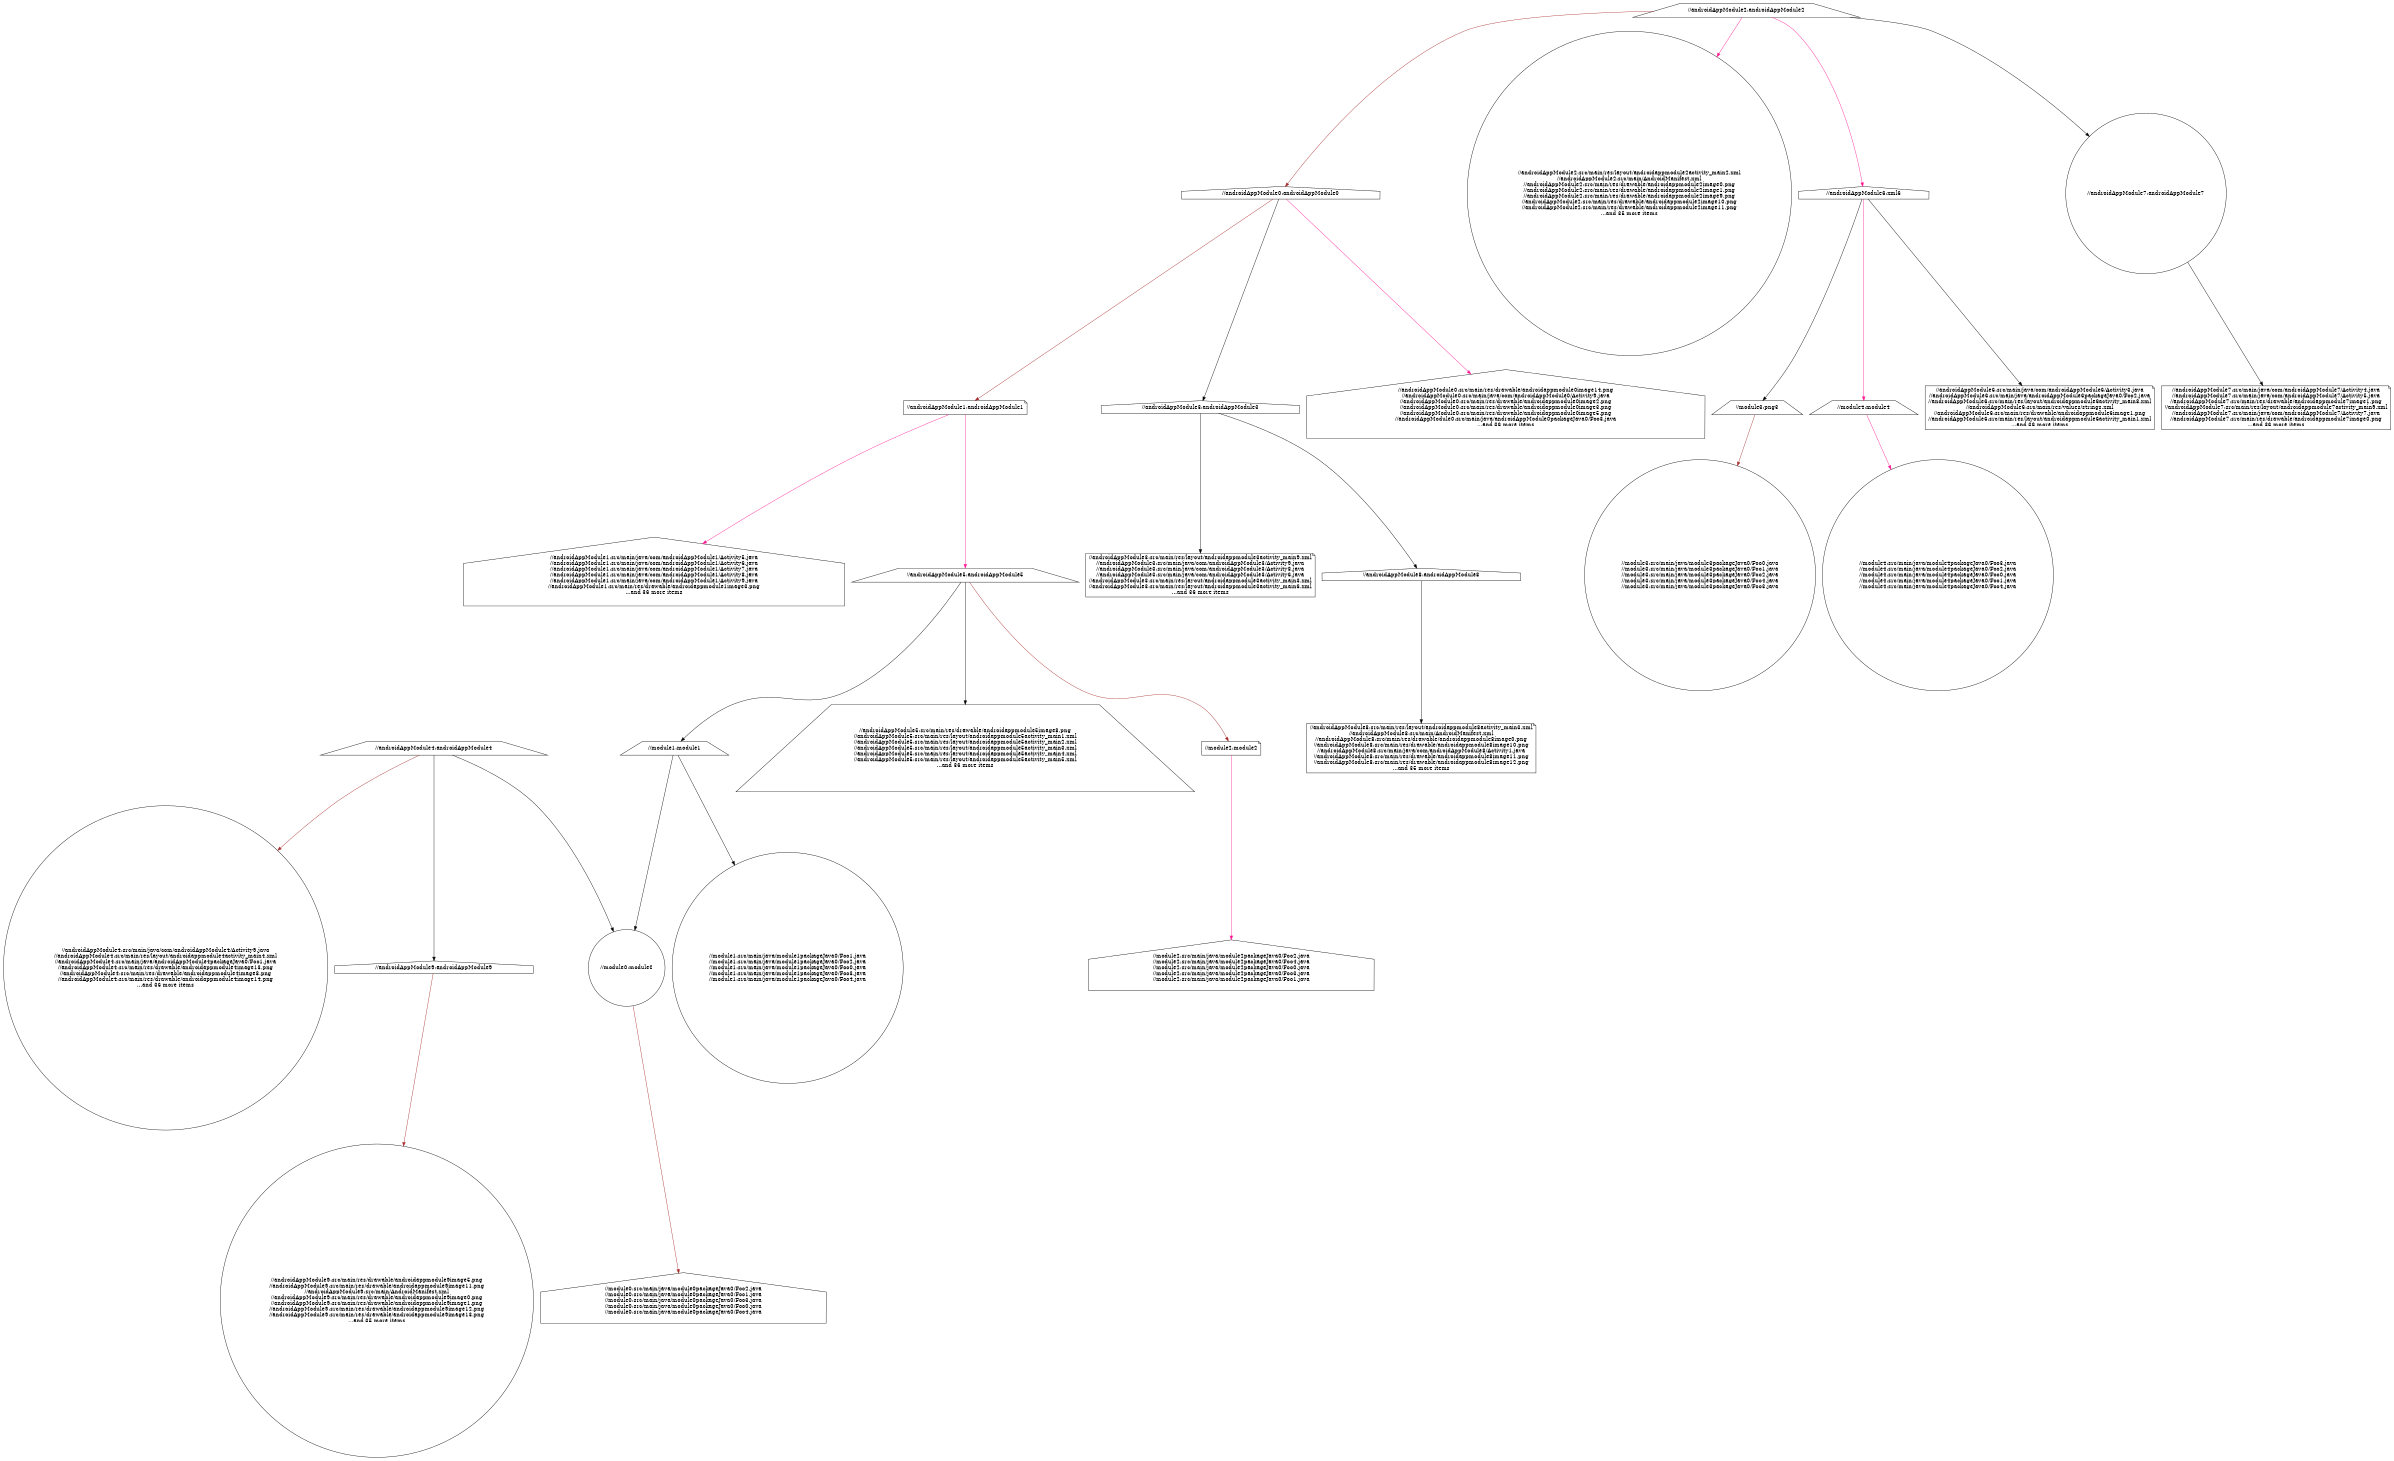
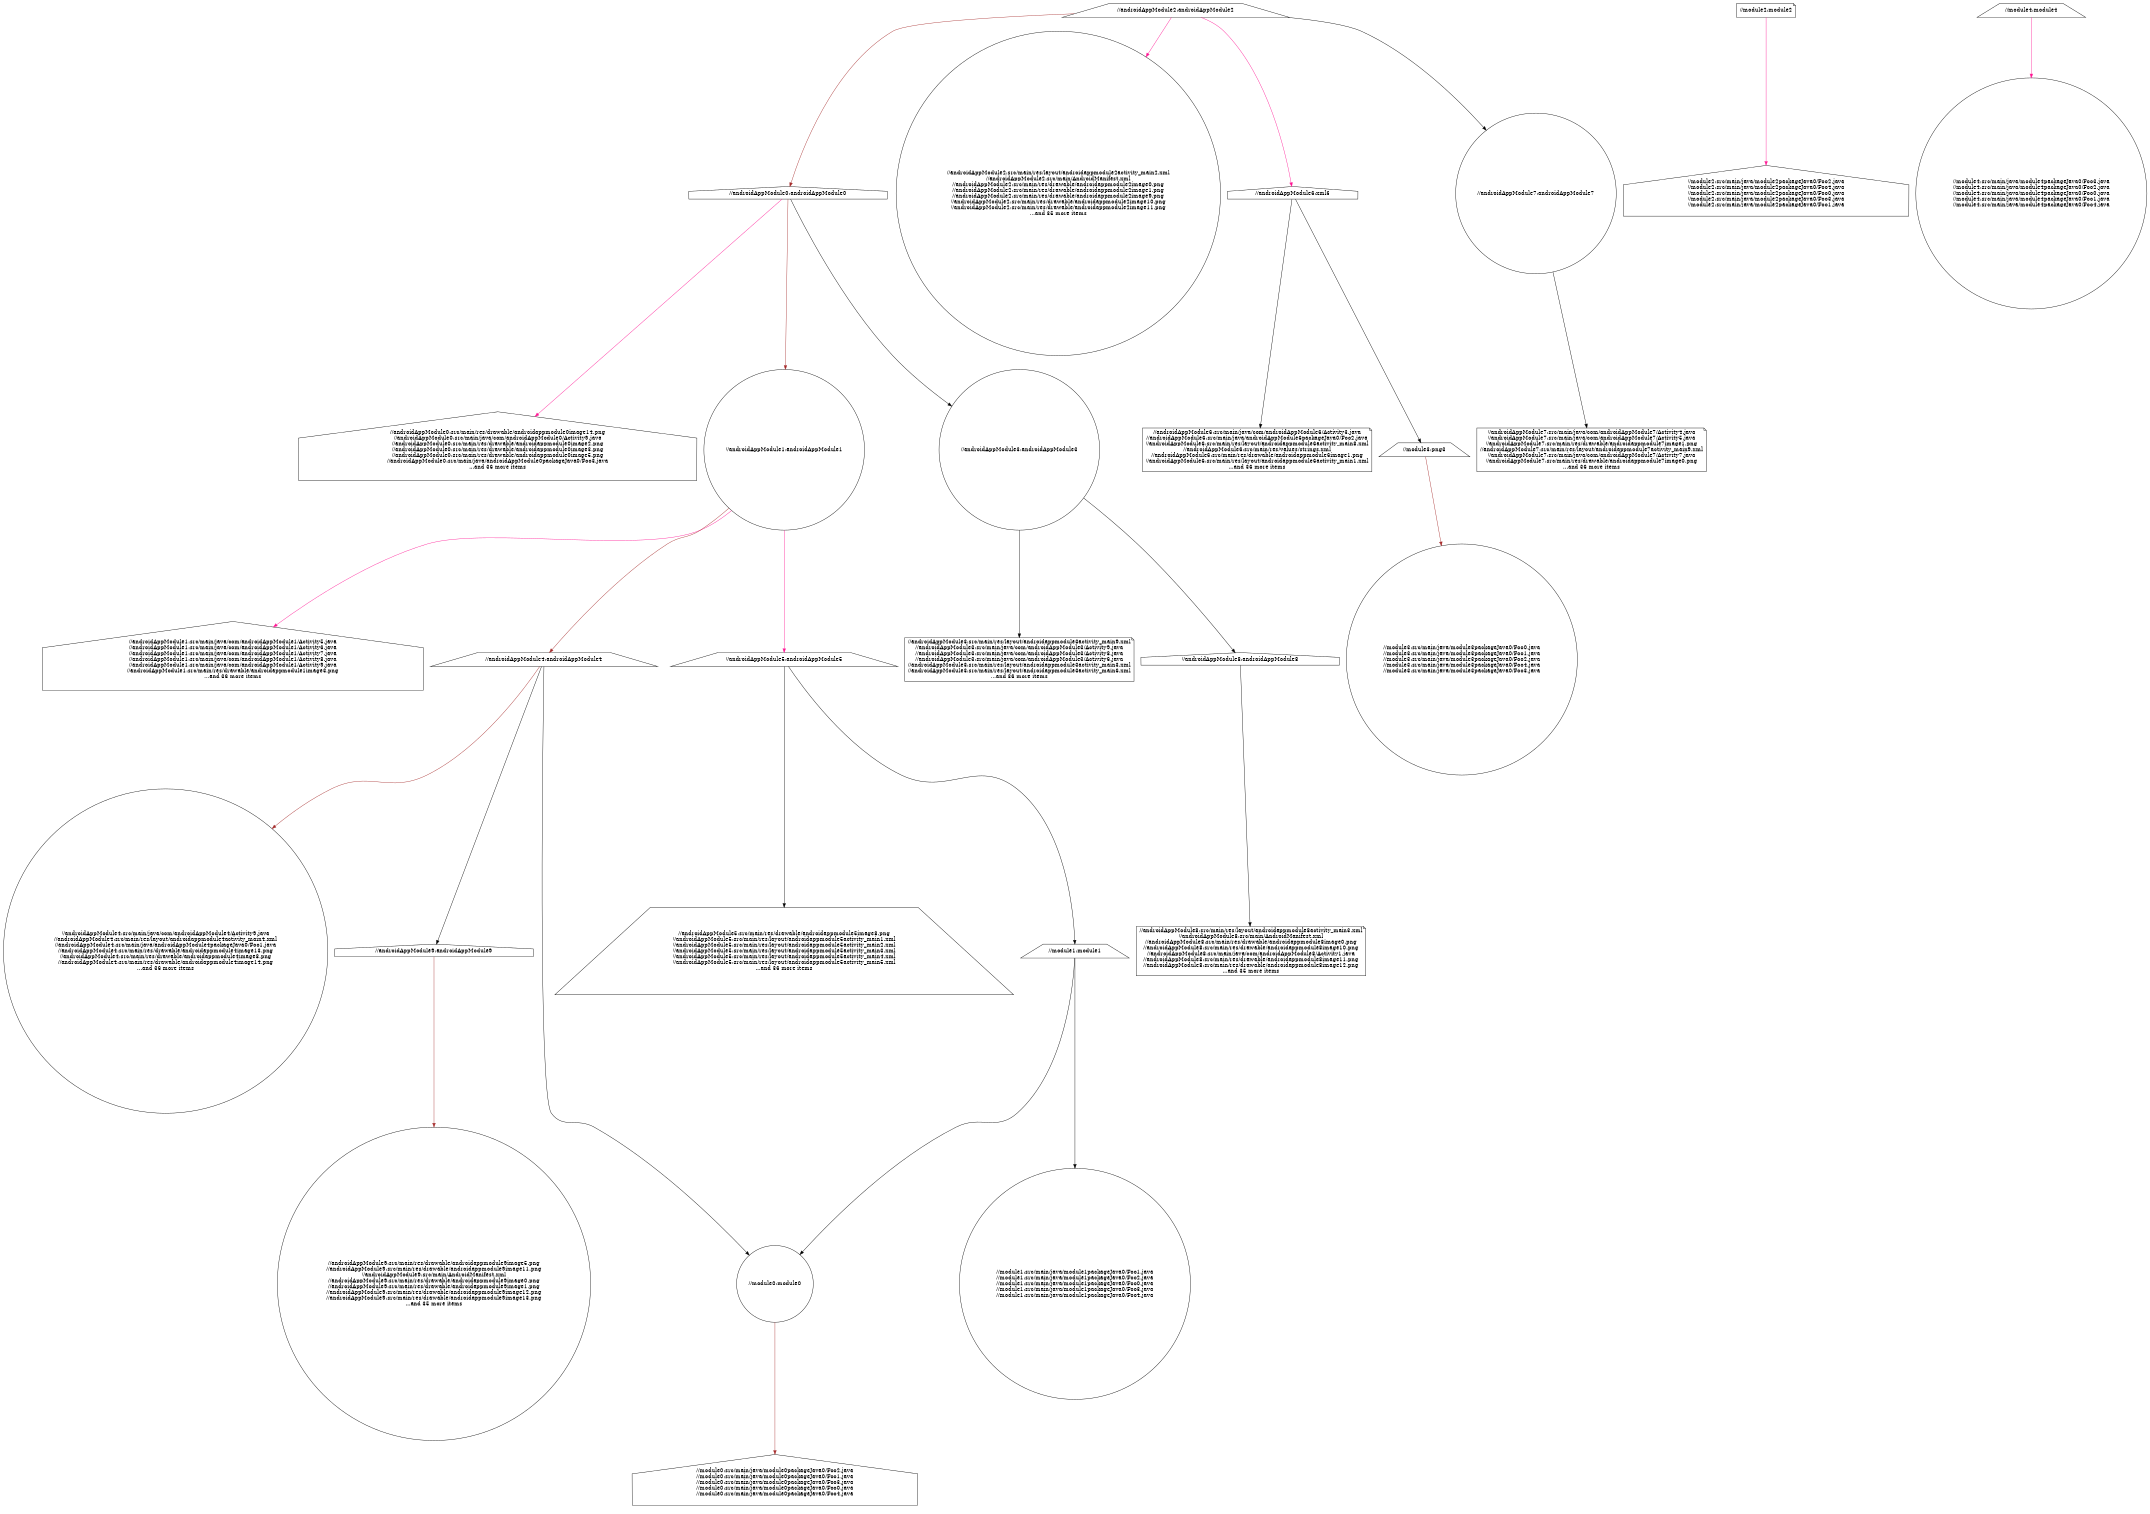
edge "//androidAppModule6:xml6" -> "//module4:module4": removed
node "//androidAppModule1:androidAppModule1": shape note -> circle
node "//androidAppModule3:androidAppModule3": shape house -> circle
edge "//androidAppModule1:androidAppModule1" -> "//androidAppModule4:androidAppModule4": added
edge "//androidAppModule5:androidAppModule5" -> "//module2:module2": removed
